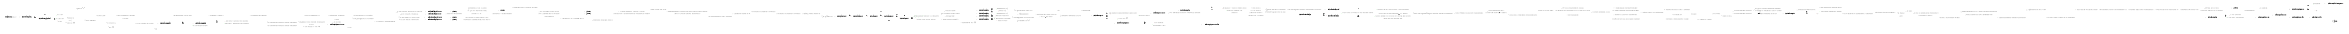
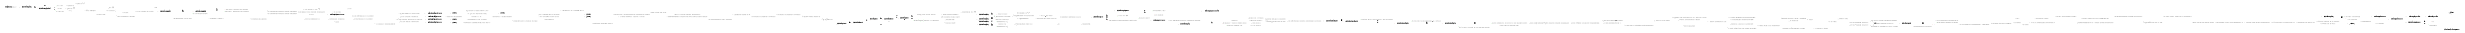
node "Check boolean DrifterUnsafeCrowded": added
